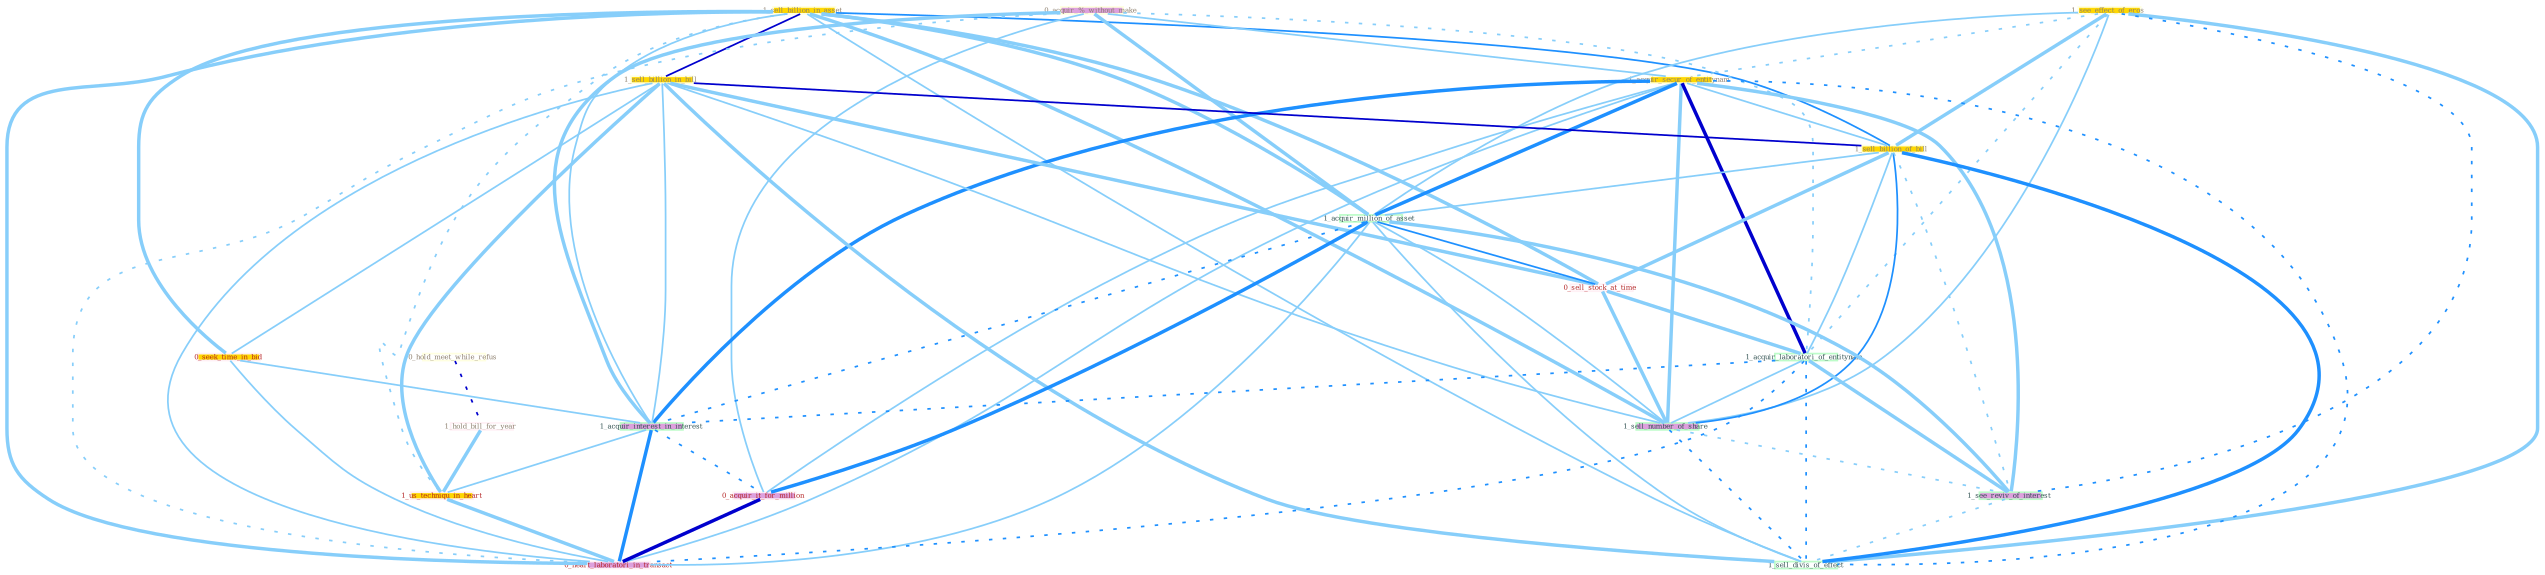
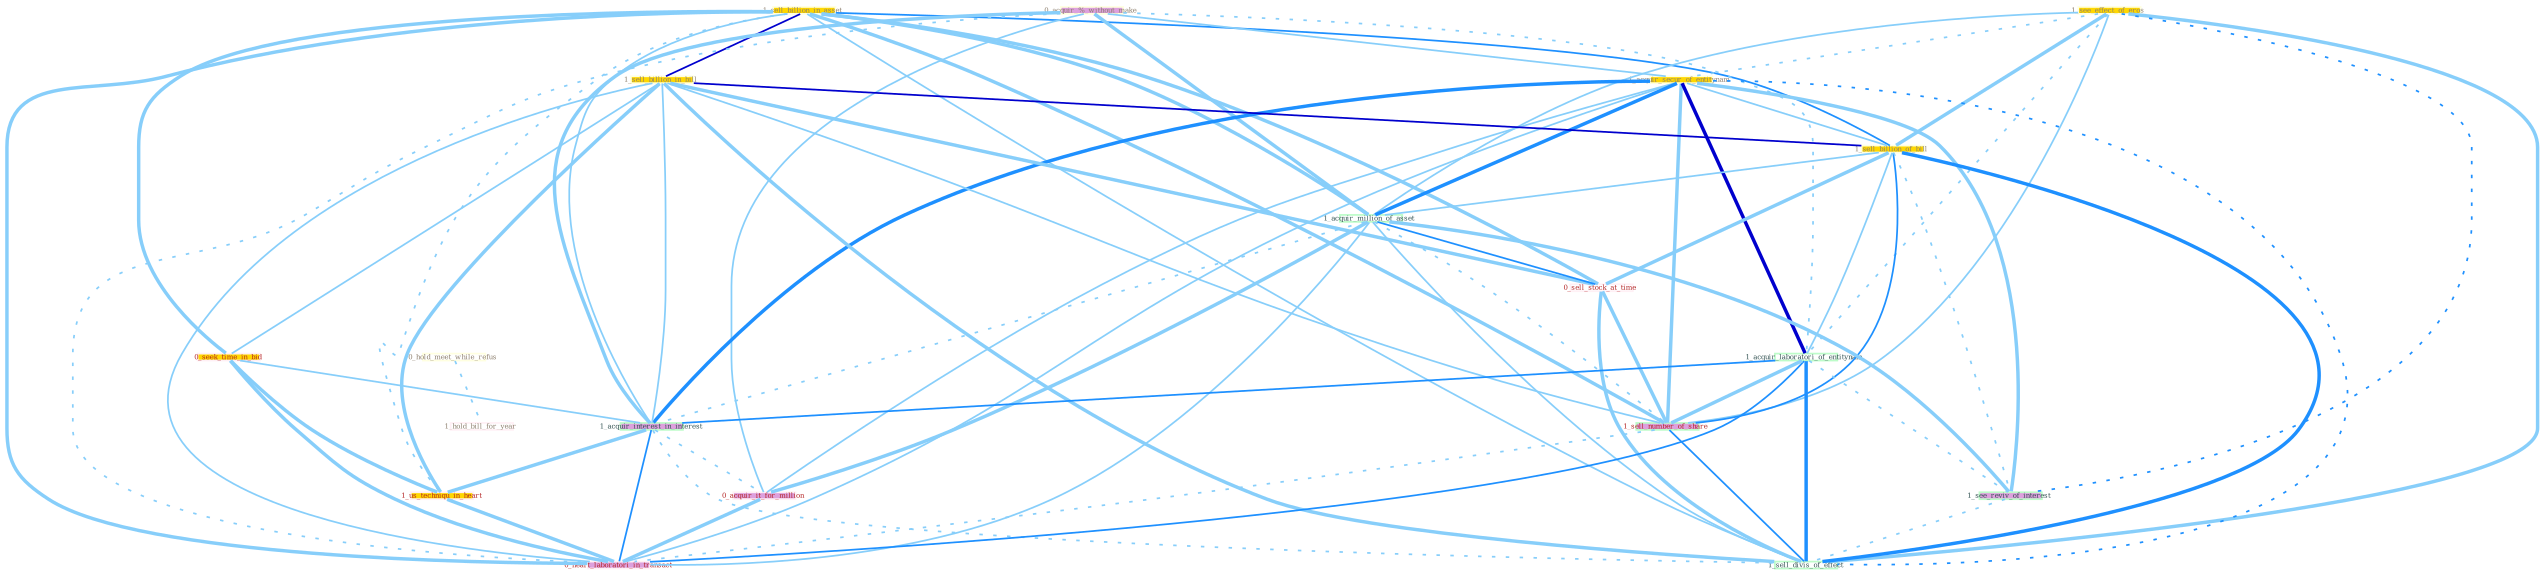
edge "1_acquir_million_of_asset" -- "1_sell_number_of_share": style solid -> dotted
edge "1_acquir_million_of_asset" -- "1_acquir_interest_in_interest": color #1e90ff -> #87cefa
edge "0_sell_stock_at_time" -- "1_acquir_laboratori_of_entitynam": now "0_sell_stock_at_time" -- "1_sell_divis_of_effect"
edge "1_acquir_million_of_asset" -- "0_acquir_it_for_million": color #1e90ff -> #87cefa
edge "0_hold_meet_while_refus" -- "1_hold_bill_for_year": color #0000cd -> #87cefa
edge "1_acquir_laboratori_of_entitynam" -- "1_acquir_interest_in_interest": style dotted -> solid
edge "1_acquir_laboratori_of_entitynam" -- "1_sell_number_of_share": style solid -> bold
node "1_sell_number_of_share": fontcolor #2f4f4f -> #b22222
edge "1_acquir_laboratori_of_entitynam" -- "1_see_reviv_of_interest": style bold -> dotted
edge "1_hold_bill_for_year" -- "1_us_techniqu_in_heart": now "0_seek_time_in_bid" -- "1_us_techniqu_in_heart"
edge "1_acquir_interest_in_interest" -- "1_us_techniqu_in_heart": style solid -> bold
edge "1_acquir_interest_in_interest" -- "0_acquir_it_for_million": color #1e90ff -> #87cefa
edge "1_sell_number_of_share" -- "1_see_reviv_of_interest": now "1_sell_number_of_share" -- "0_heart_laboratori_in_transact"
edge "1_acquir_laboratori_of_entitynam" -- "1_sell_divis_of_effect": style dotted -> bold
edge "1_acquir_interest_in_interest" -- "0_heart_laboratori_in_transact": style bold -> solid
edge "1_sell_number_of_share" -- "1_sell_divis_of_effect": style dotted -> solid
edge "0_seek_time_in_bid" -- "0_heart_laboratori_in_transact": style solid -> bold
edge "1_acquir_laboratori_of_entitynam" -- "0_heart_laboratori_in_transact": style dotted -> solid
edge "0_acquir_it_for_million" -- "0_heart_laboratori_in_transact": color #0000cd -> #87cefa
edge "1_acquir_interest_in_interest" -- "1_sell_divis_of_effect": added
